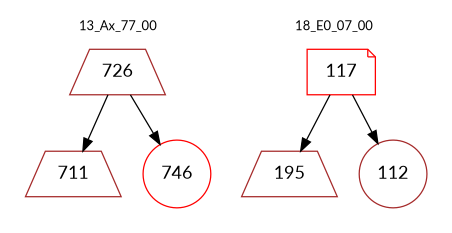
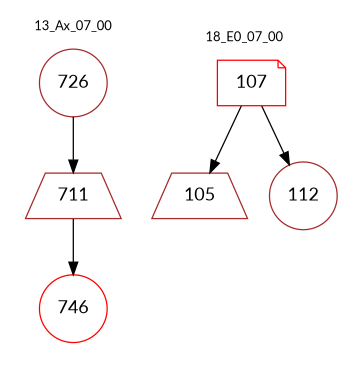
cluster "13_Ax_77_00": label "13_Ax_77_00" -> "13_Ax_07_00"
node "726": shape trapezium -> circle
node "117": label "117" -> "107"
edge "726" -> "746": now "711" -> "746"
node "195": label "195" -> "105"
